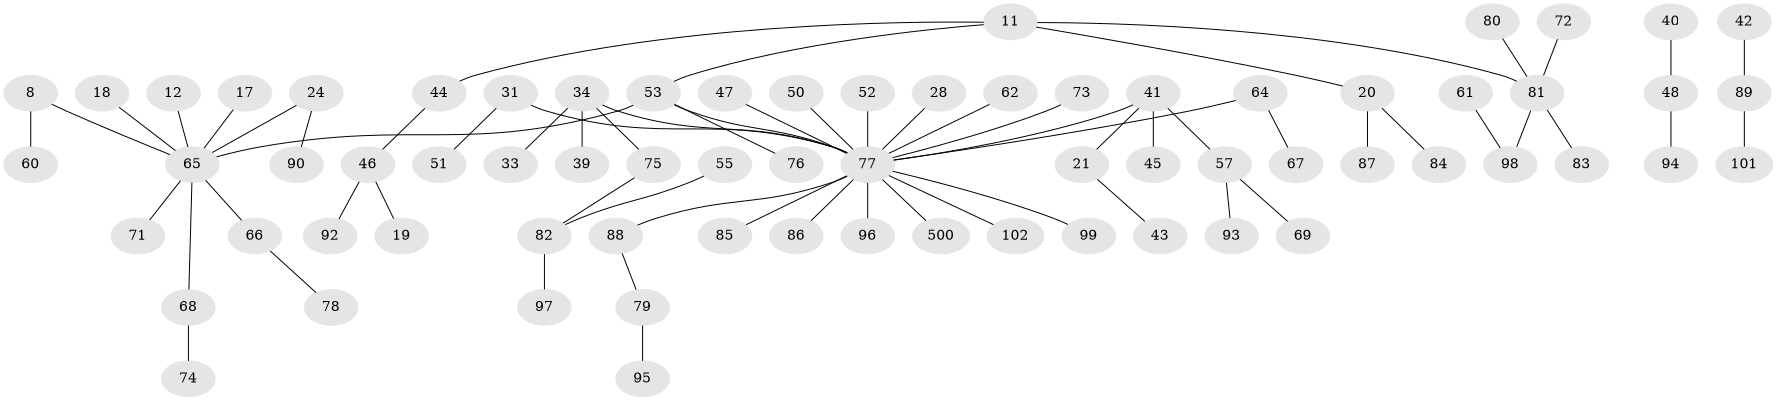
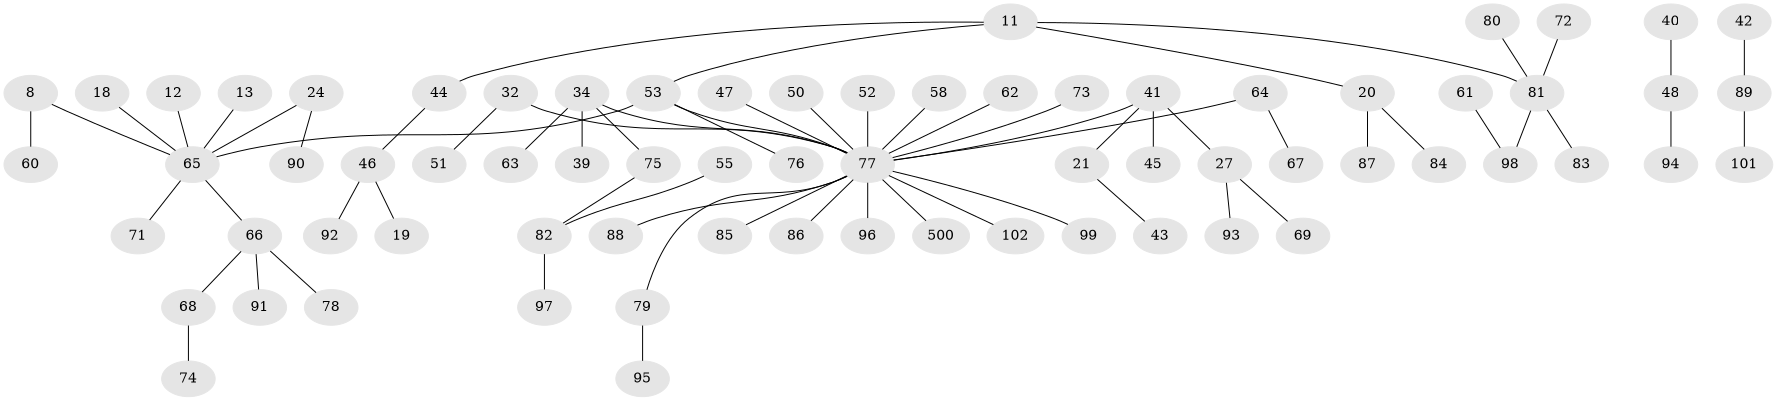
node "17": label "17" -> "13"
node "31": label "31" -> "32"
node "28": label "28" -> "58"
node "33": label "33" -> "63"
node "57": label "57" -> "27"
edge "65" -- "68": now "66" -- "68"
edge "88" -- "79": now "77" -- "79"
node "91": added
